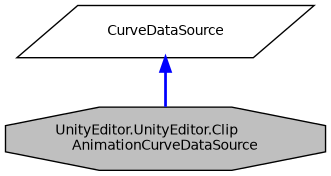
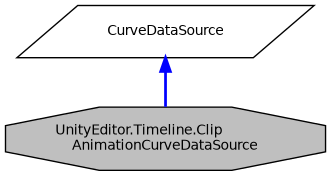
node "UnityEditor.UnityEditor.Clip AnimationCurveDataSource": label "UnityEditor.UnityEditor.Clip AnimationCurveDataSource" -> "UnityEditor.Timeline.Clip AnimationCurveDataSource"
